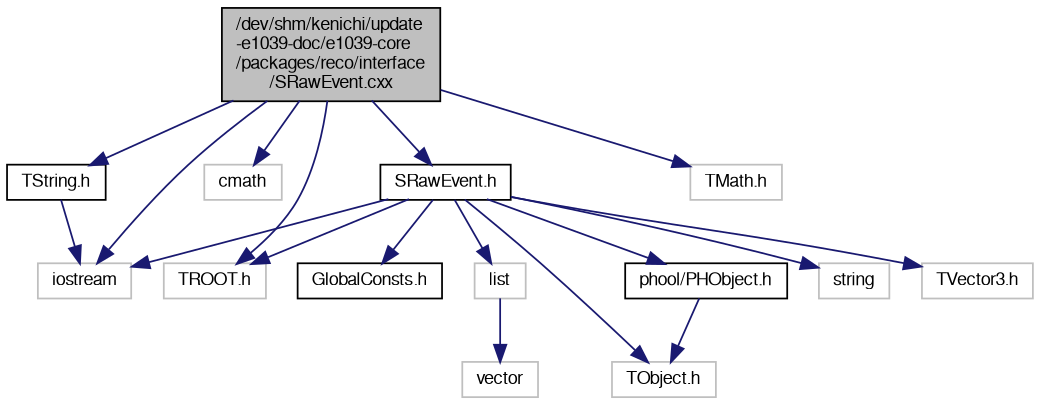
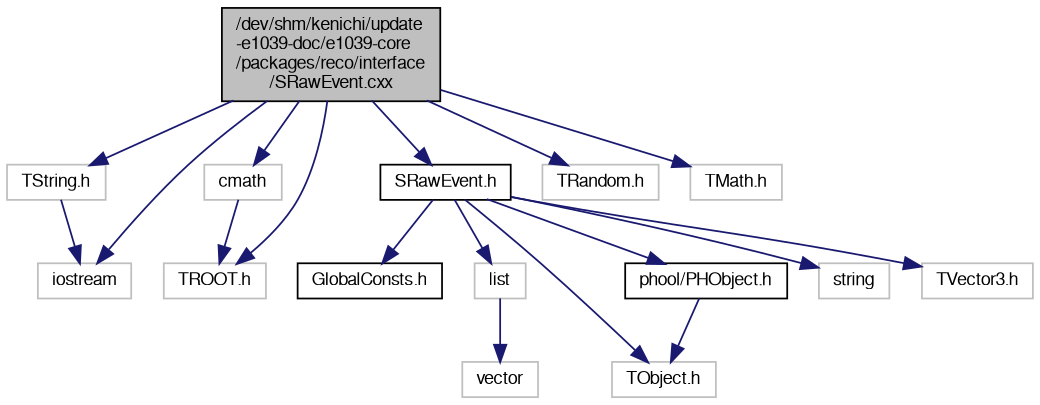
node "TString.h": color black -> grey75
node "TRandom.h": added
edge "SRawEvent.h" -> "TROOT.h": now "cmath" -> "TROOT.h"
edge "SRawEvent.h" -> "iostream": removed
